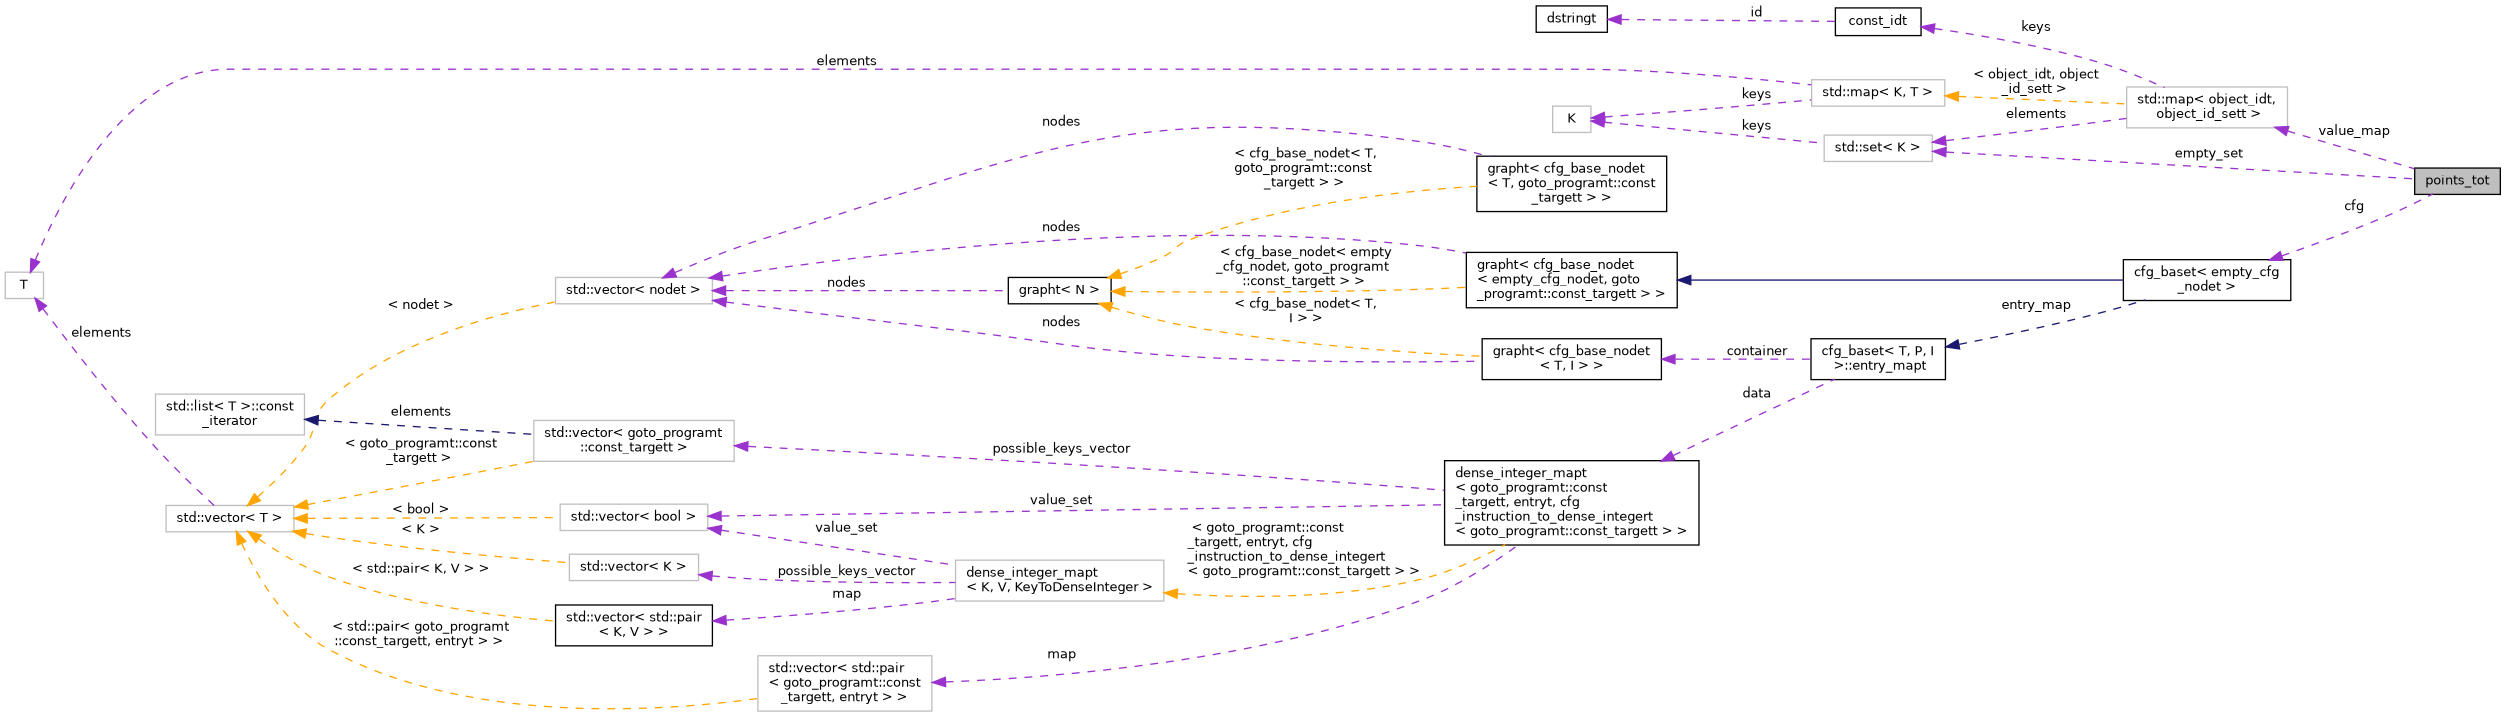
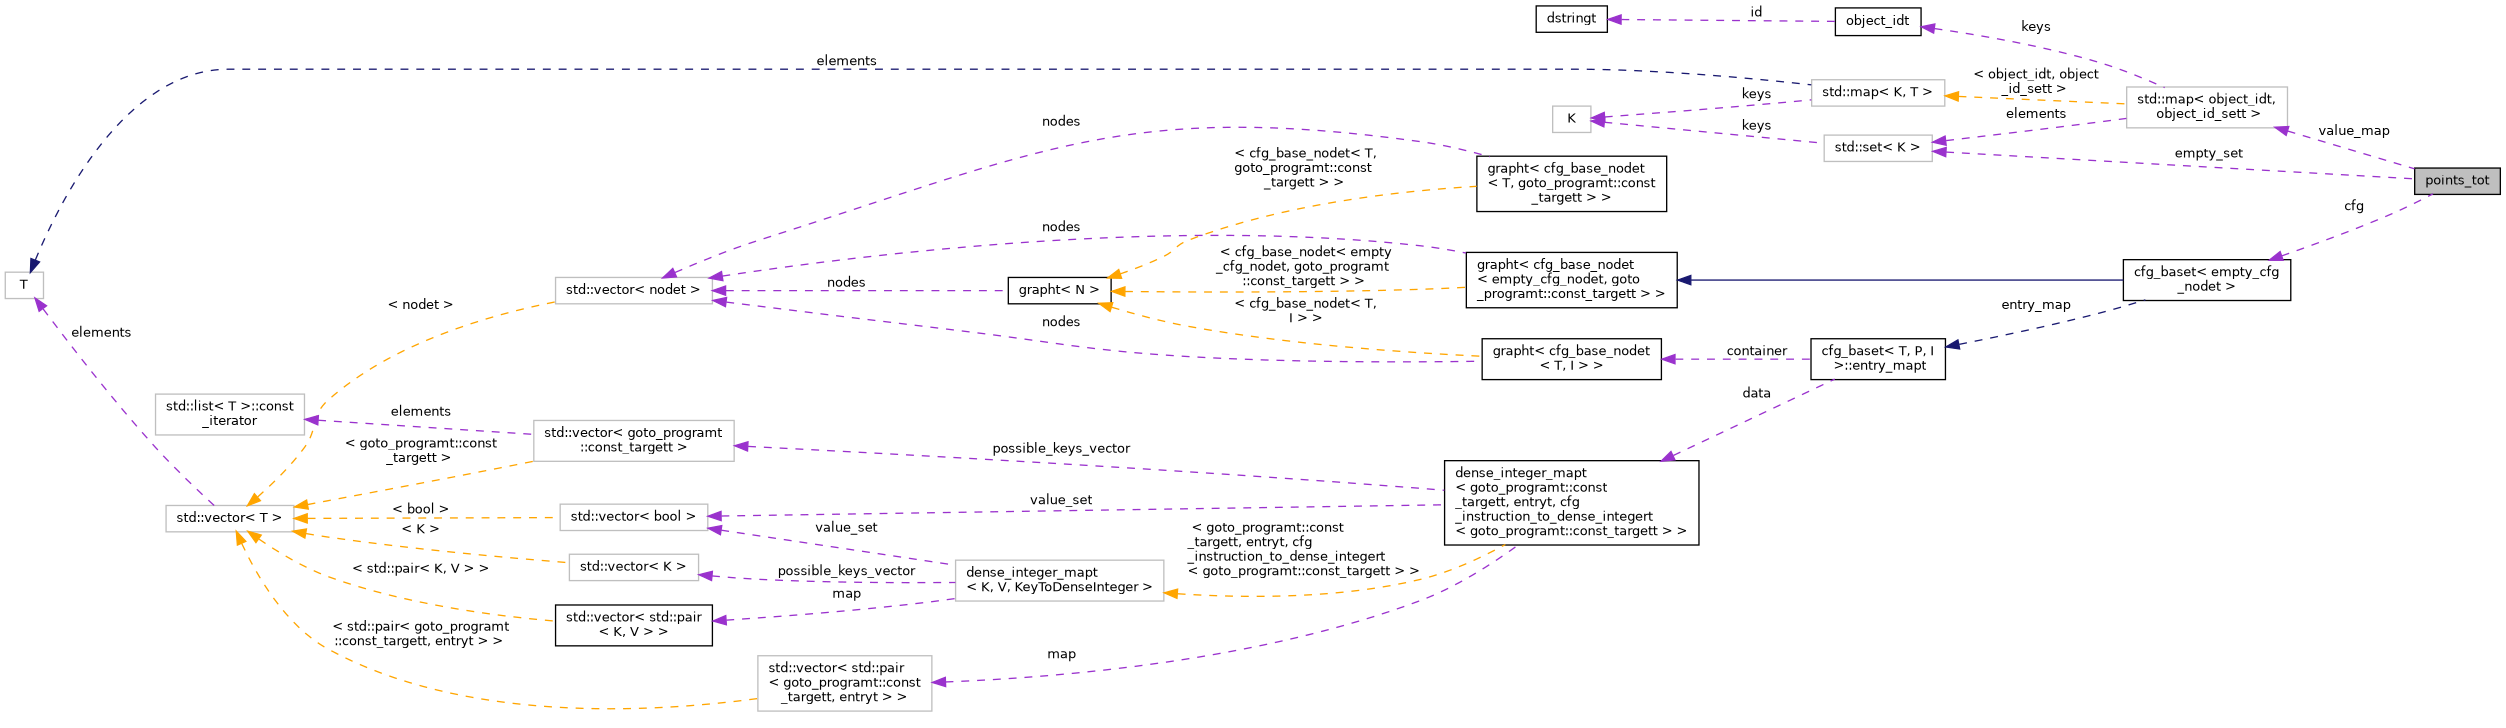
node "const_idt": label "const_idt" -> "object_idt"
edge "std::map< K, T >" -> "T": color darkorchid3 -> midnightblue
edge "std::vector< goto_programt ::const_targett >" -> "std::list< T >::const _iterator": color midnightblue -> darkorchid3
